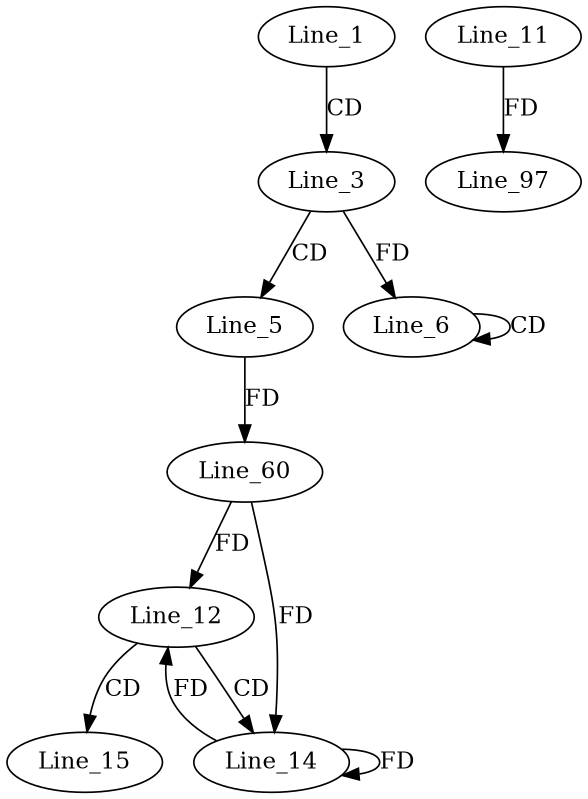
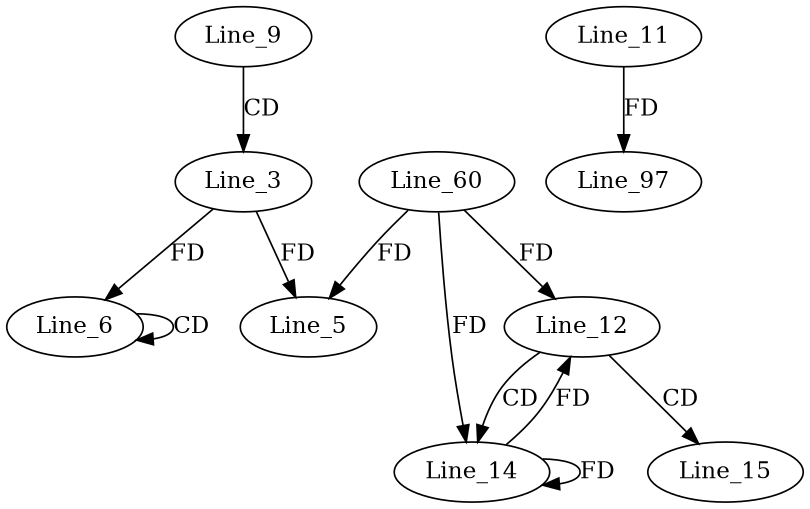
node "Line_1": label "Line_1" -> "Line_9"
edge "Line_3" -> "Line_5": label "CD" -> "FD"
edge "Line_5" -> "Line_60": reversed
